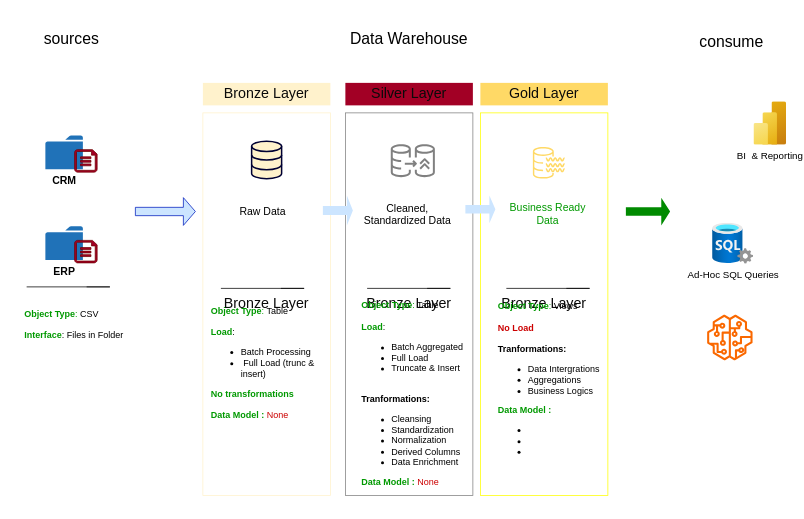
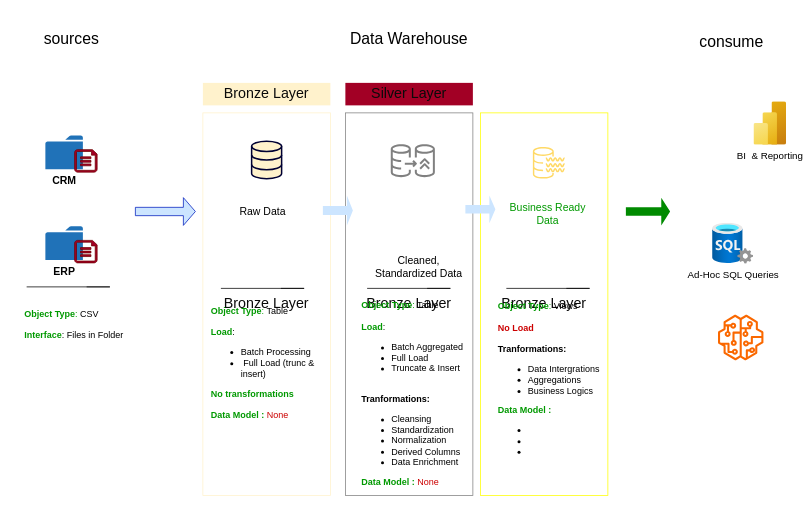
node "Gold Layer": removed
node "Cleaned, Standardized Data": moved (408, 214) -> (419, 267)
node "Machine Learning": size 46x46 -> 68x46
